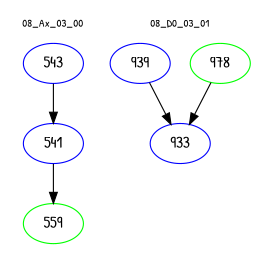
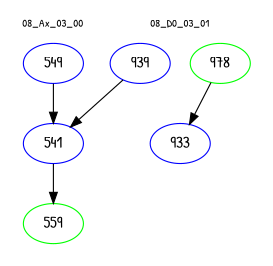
node "543": label "543" -> "549"
edge "939" -> "933": now "939" -> "541"
